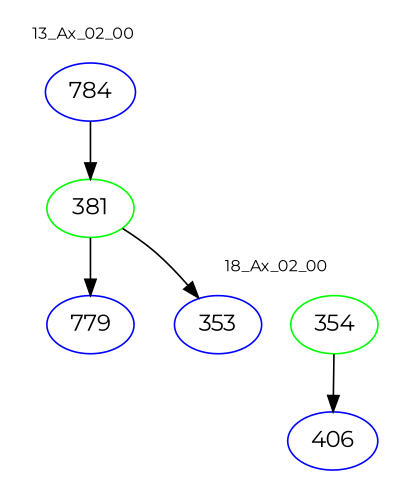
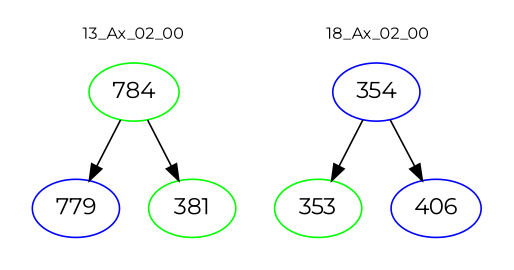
node "784": color blue -> green
edge "381" -> "779": now "784" -> "779"
edge "381" -> "353": now "354" -> "353"
node "353": color blue -> green
node "354": color green -> blue
